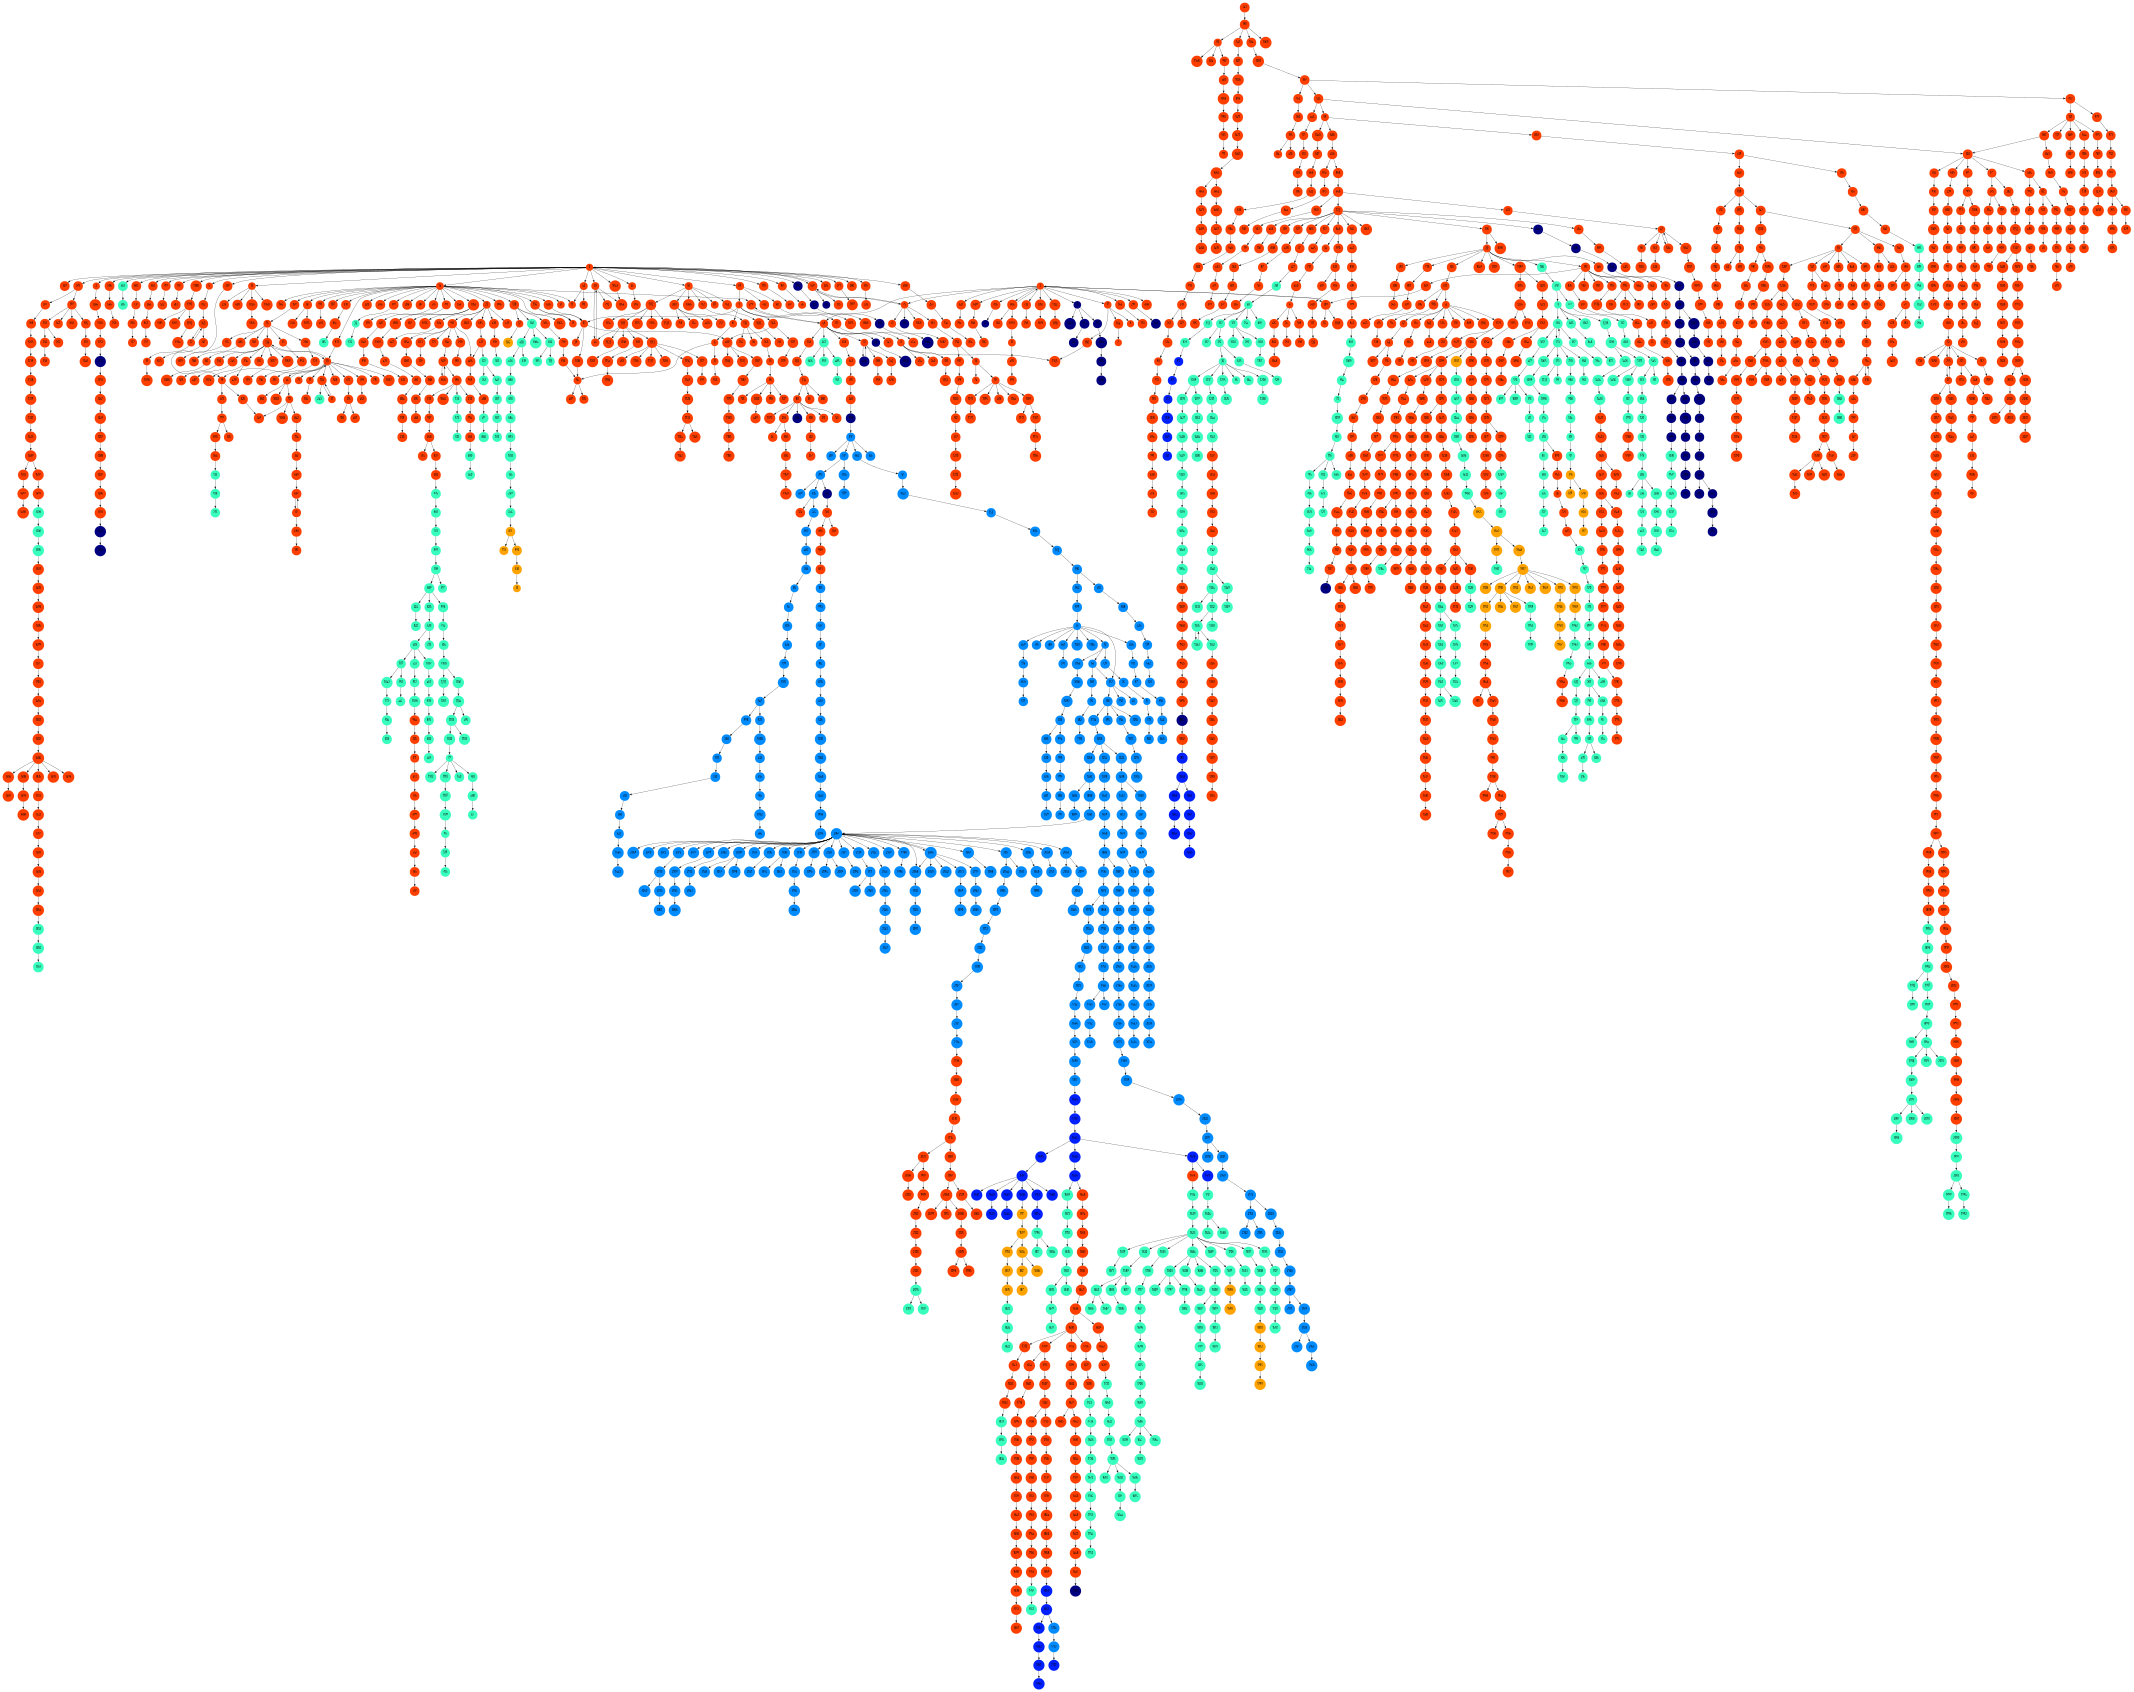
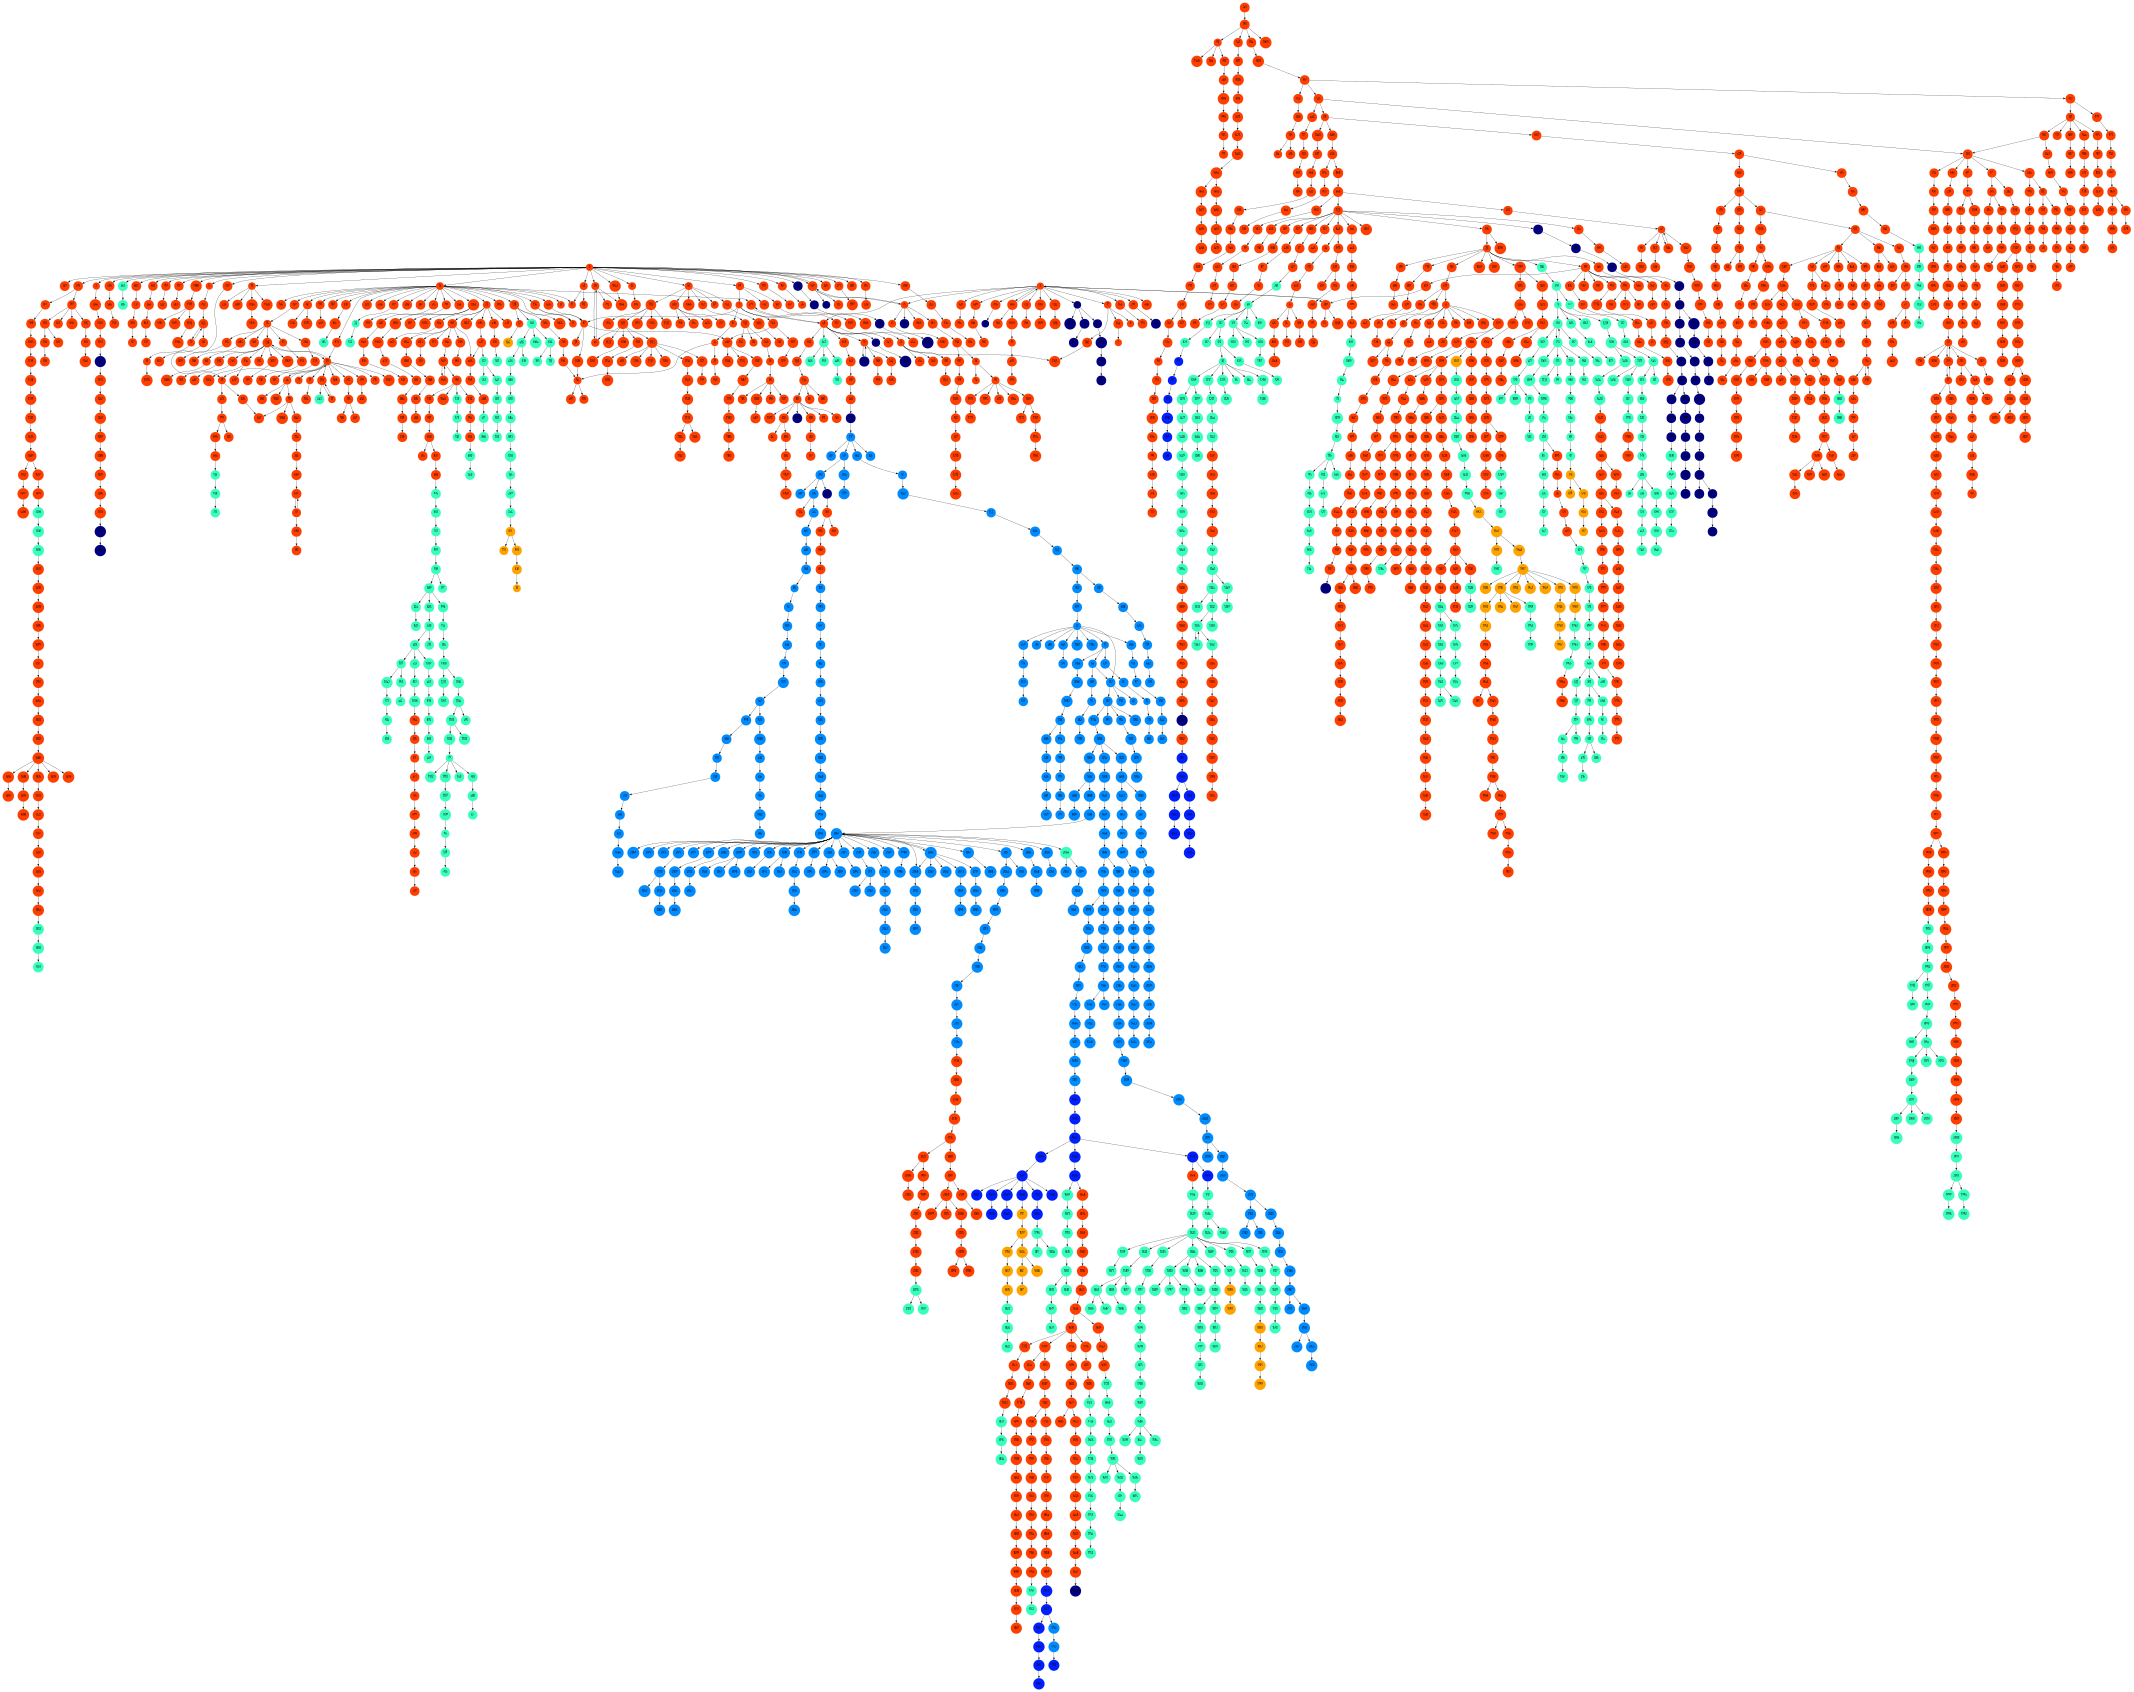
edge "496" -> "562": added
node "2064": fillcolor #008cff -> #39ffbe
